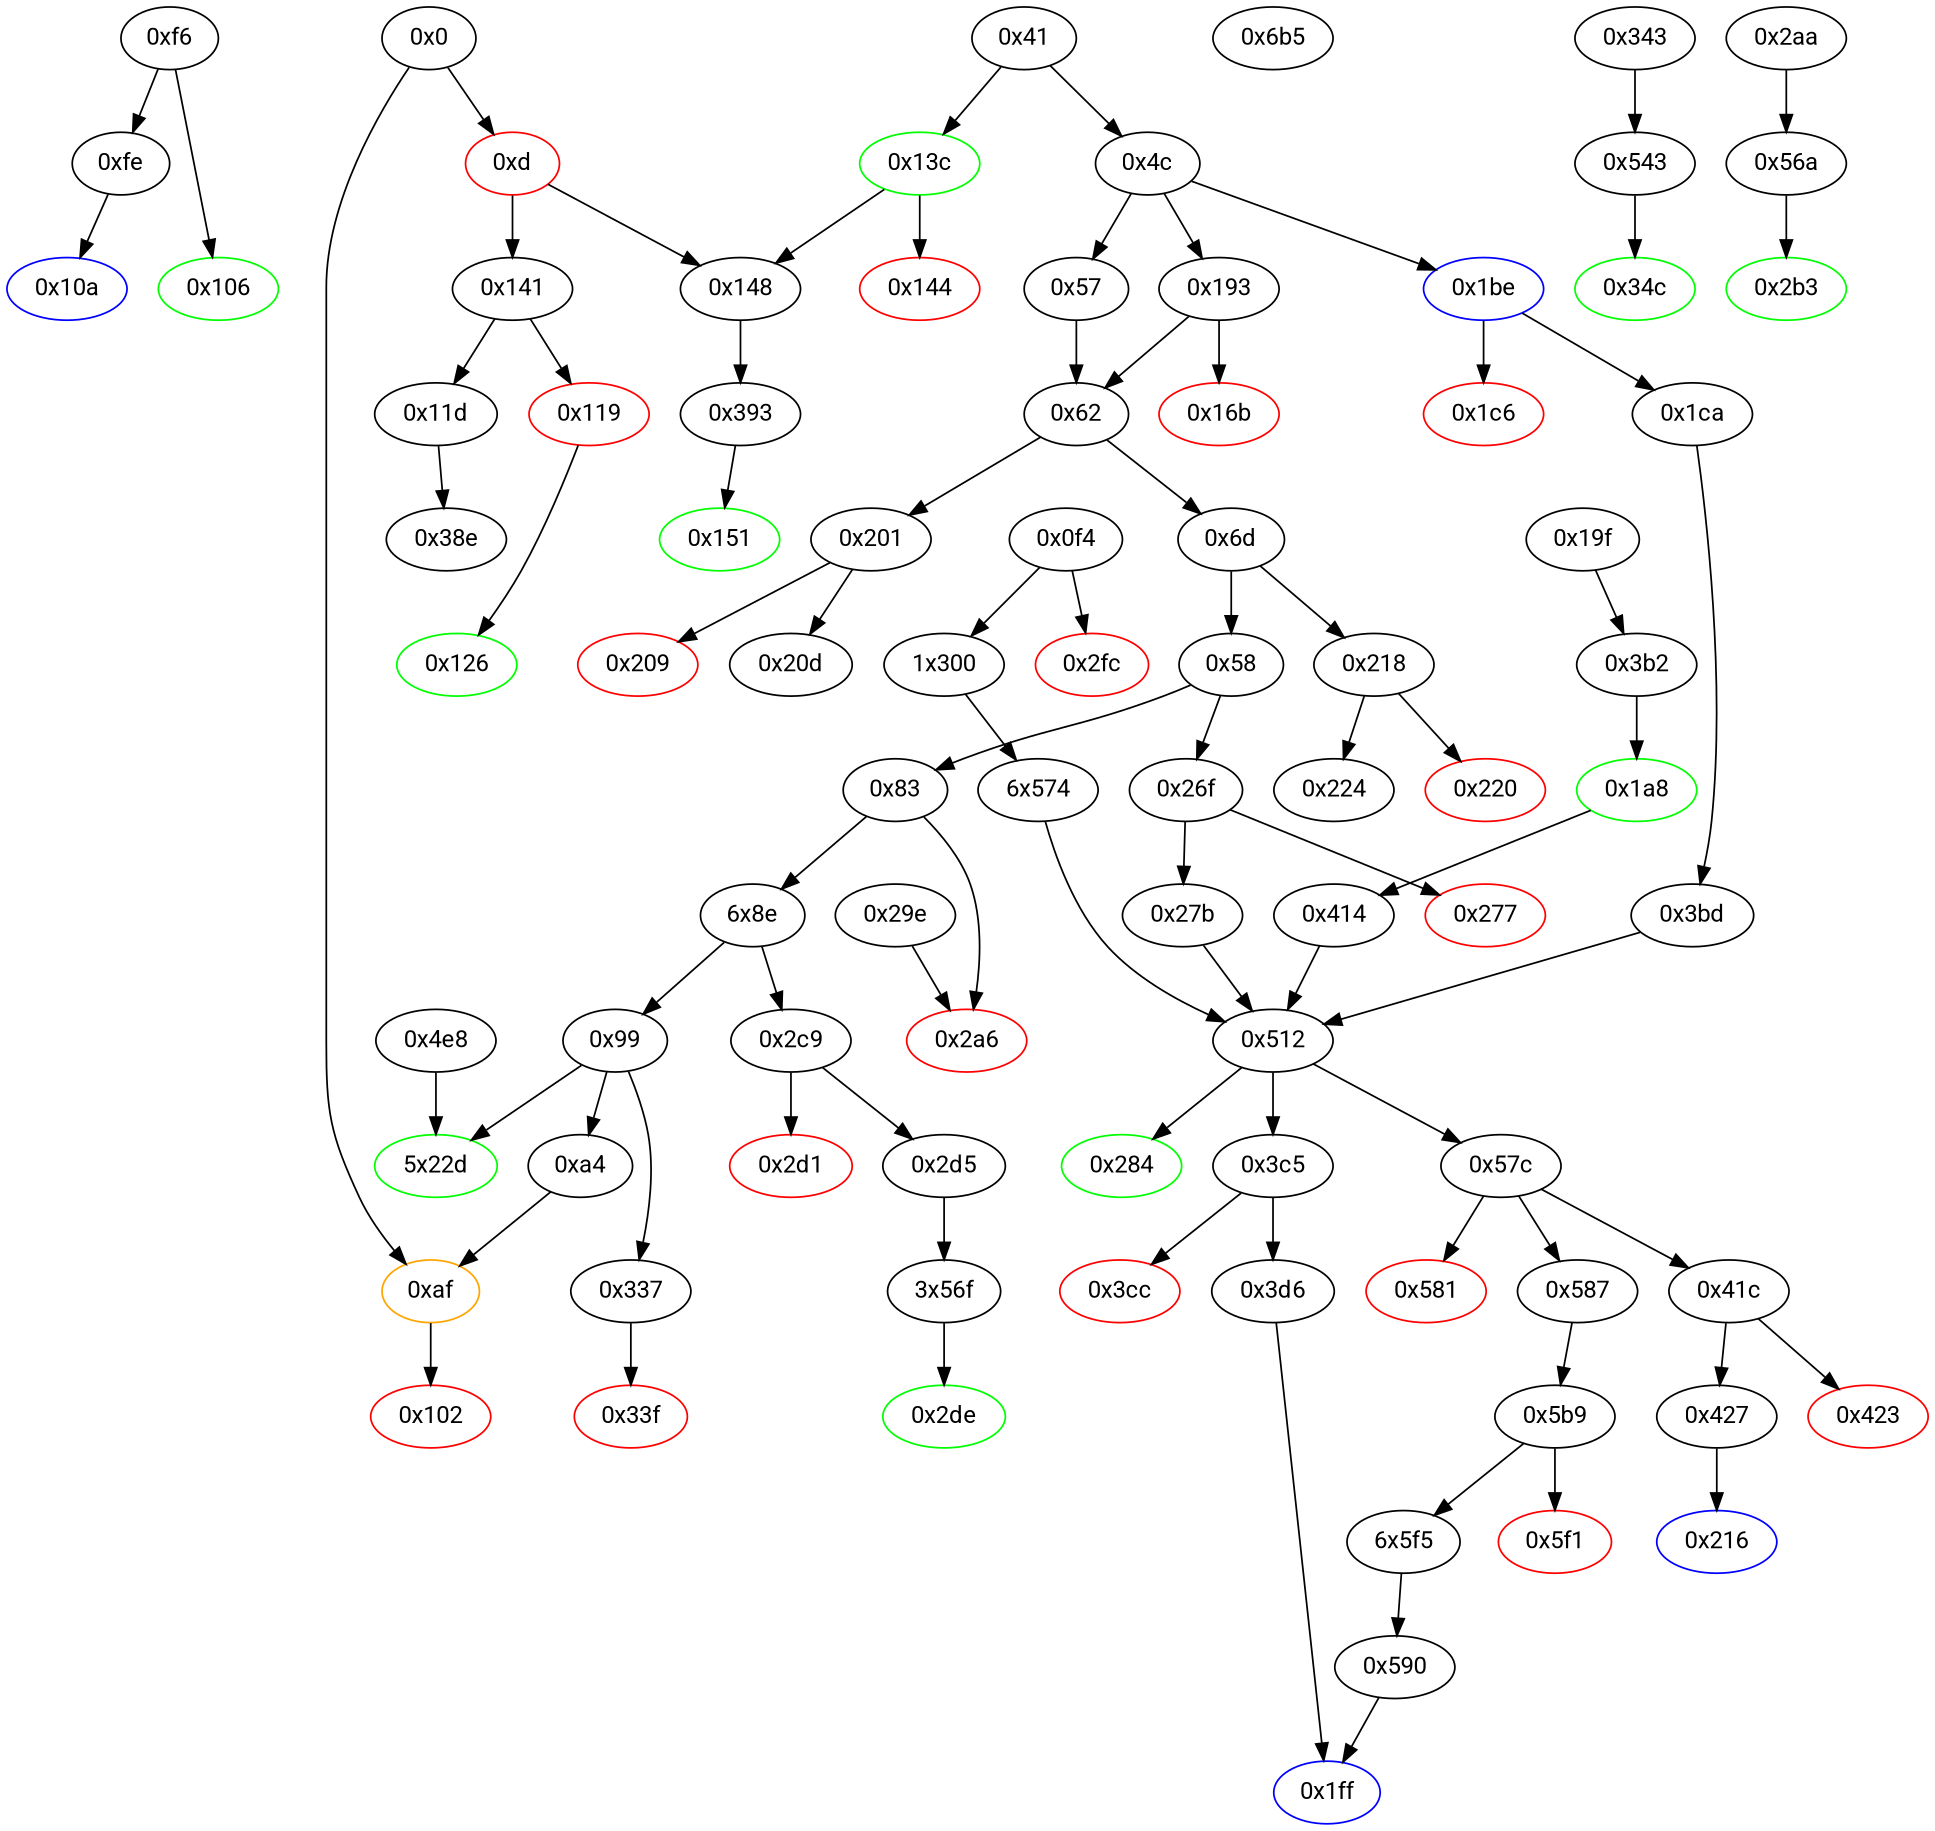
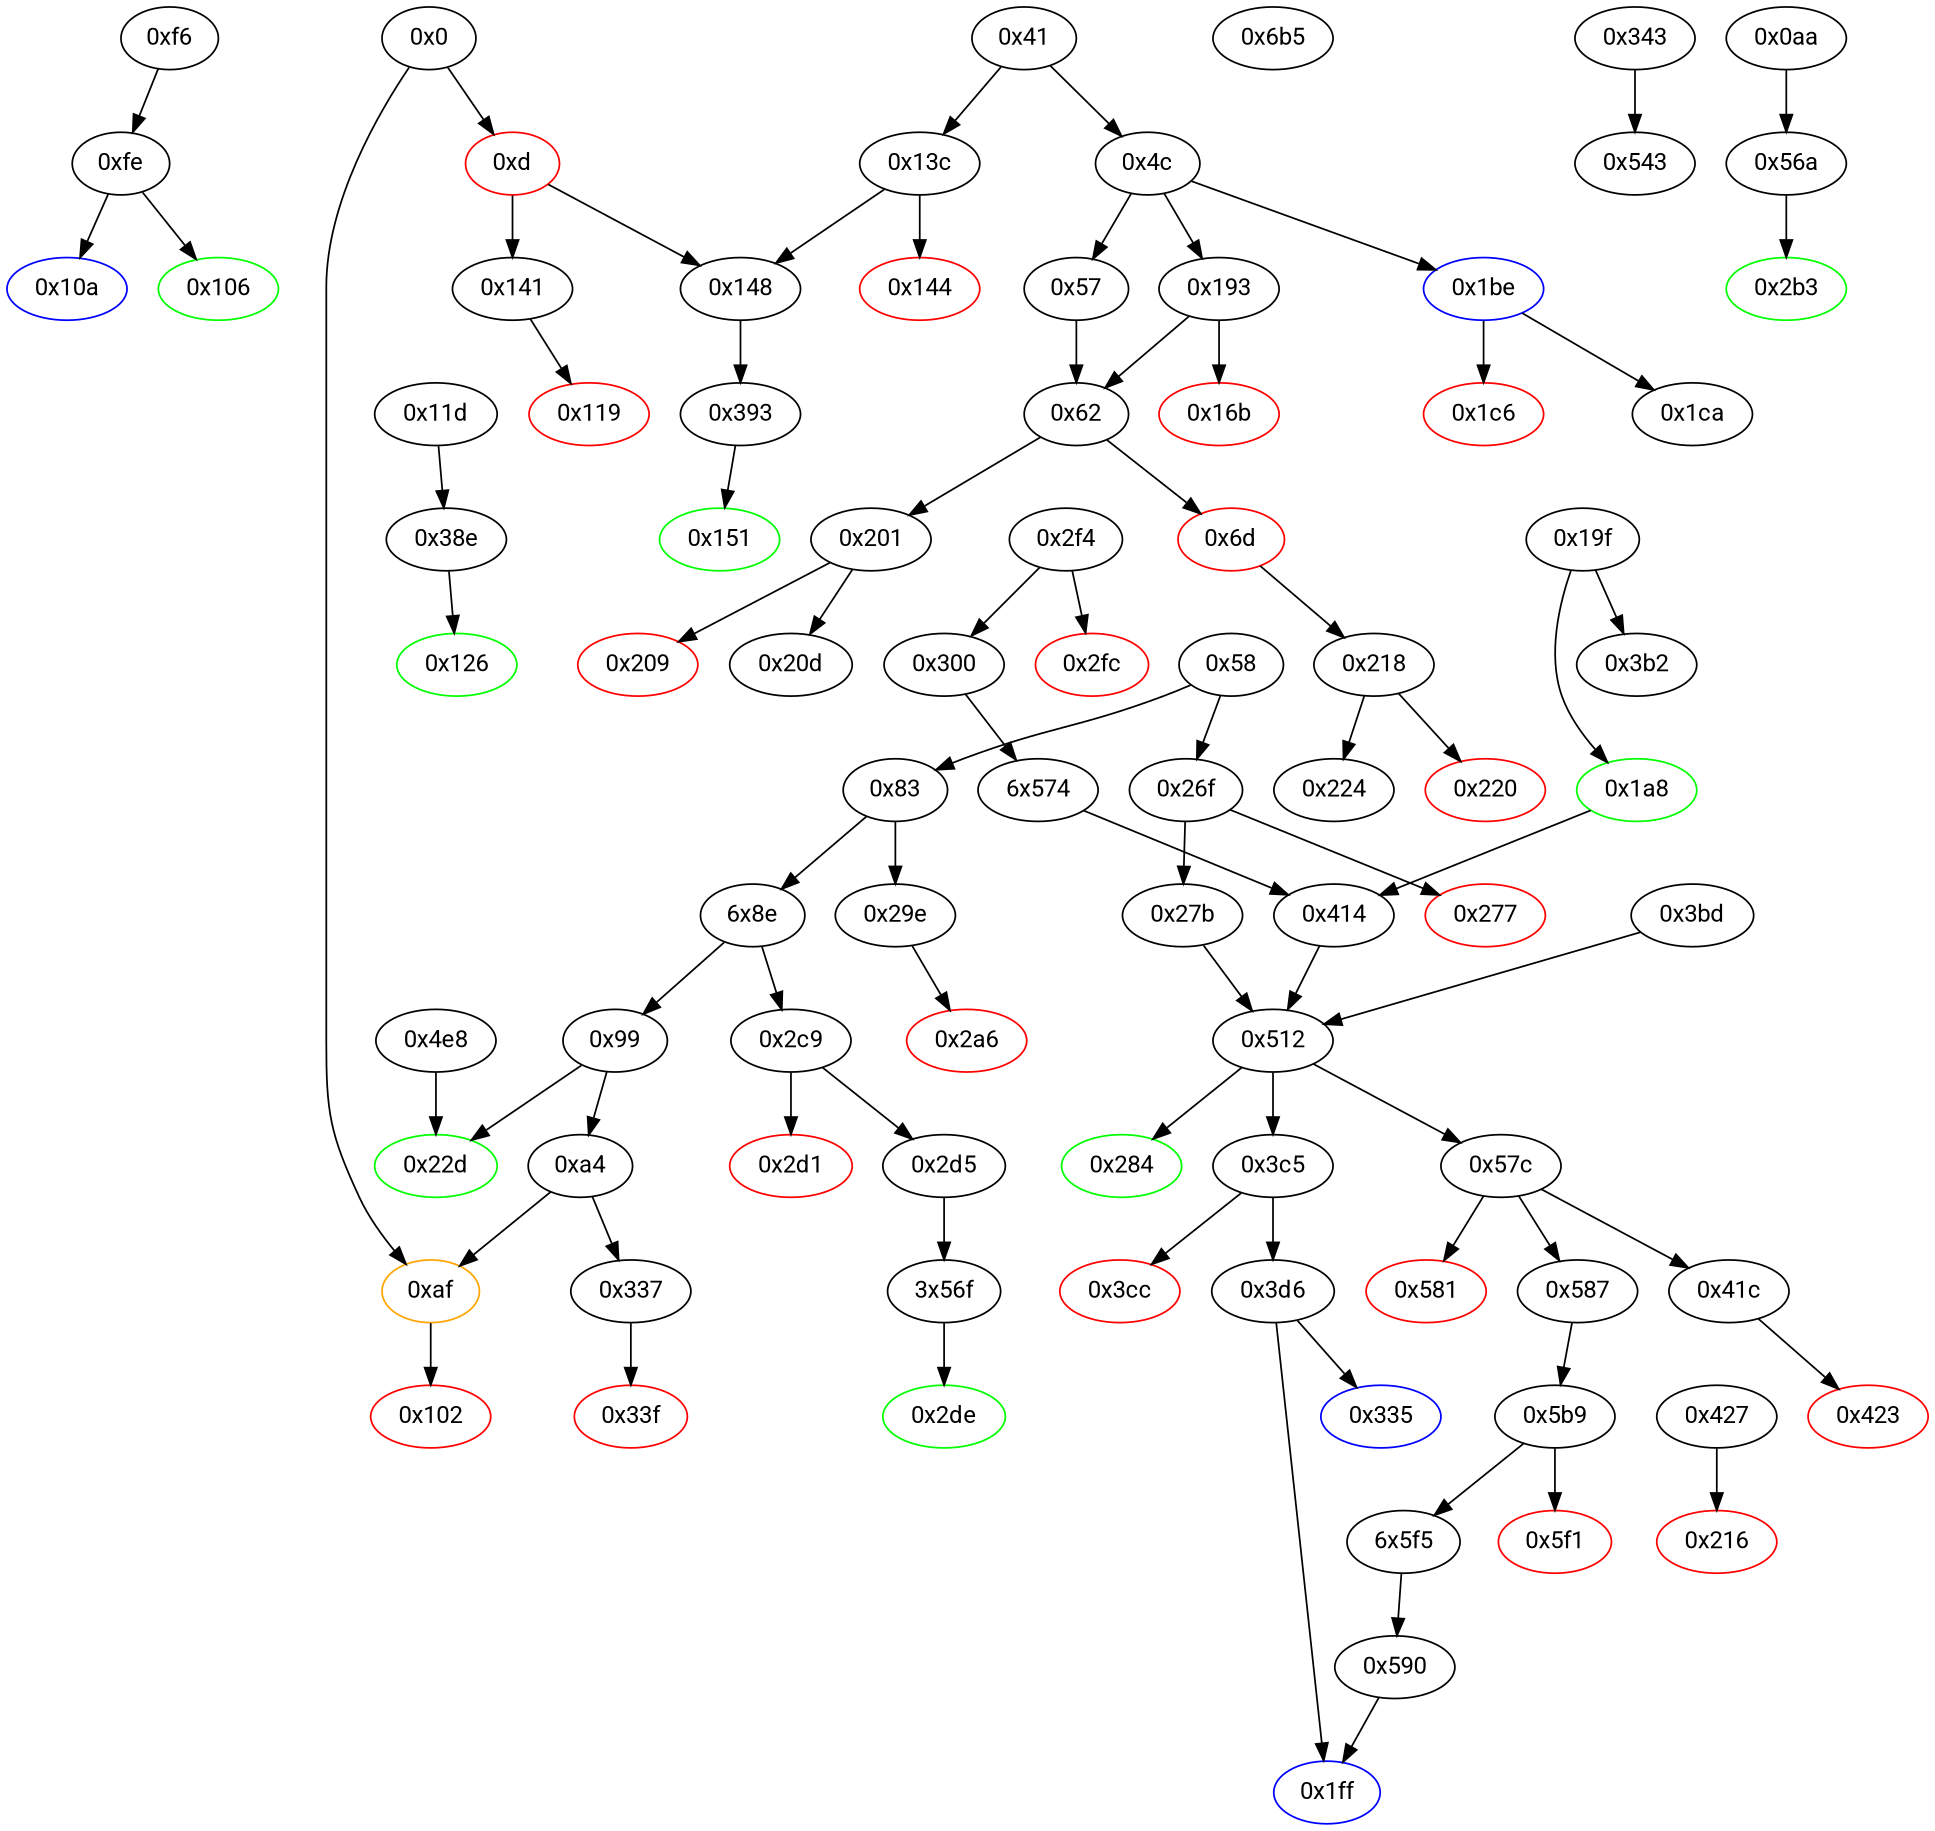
node "0x2aa": label "0x2aa" -> "0x0aa"
edge "0xf6" -> "0x106": now "0xfe" -> "0x106"
node "0x13c": color green -> black
node "0x34c": removed
edge "0x141" -> "0x11d": removed
edge "0x119" -> "0x126": now "0x38e" -> "0x126"
node "0x0f4": label "0x0f4" -> "0x2f4"
node "0x6d": color black -> red
edge "0x6d" -> "0x58": removed
edge "0x1ca" -> "0x3bd": removed
node "1x300": label "1x300" -> "0x300"
edge "0x3b2" -> "0x1a8": now "0x19f" -> "0x1a8"
edge "0x83" -> "0x2a6": now "0x83" -> "0x29e"
edge "6x574" -> "0x512": now "6x574" -> "0x414"
edge "0x99" -> "0x337": now "0xa4" -> "0x337"
node "5x22d": label "5x22d" -> "0x22d"
edge "0x41c" -> "0x427": removed
node "0x335": added
node "0x216": color blue -> red
